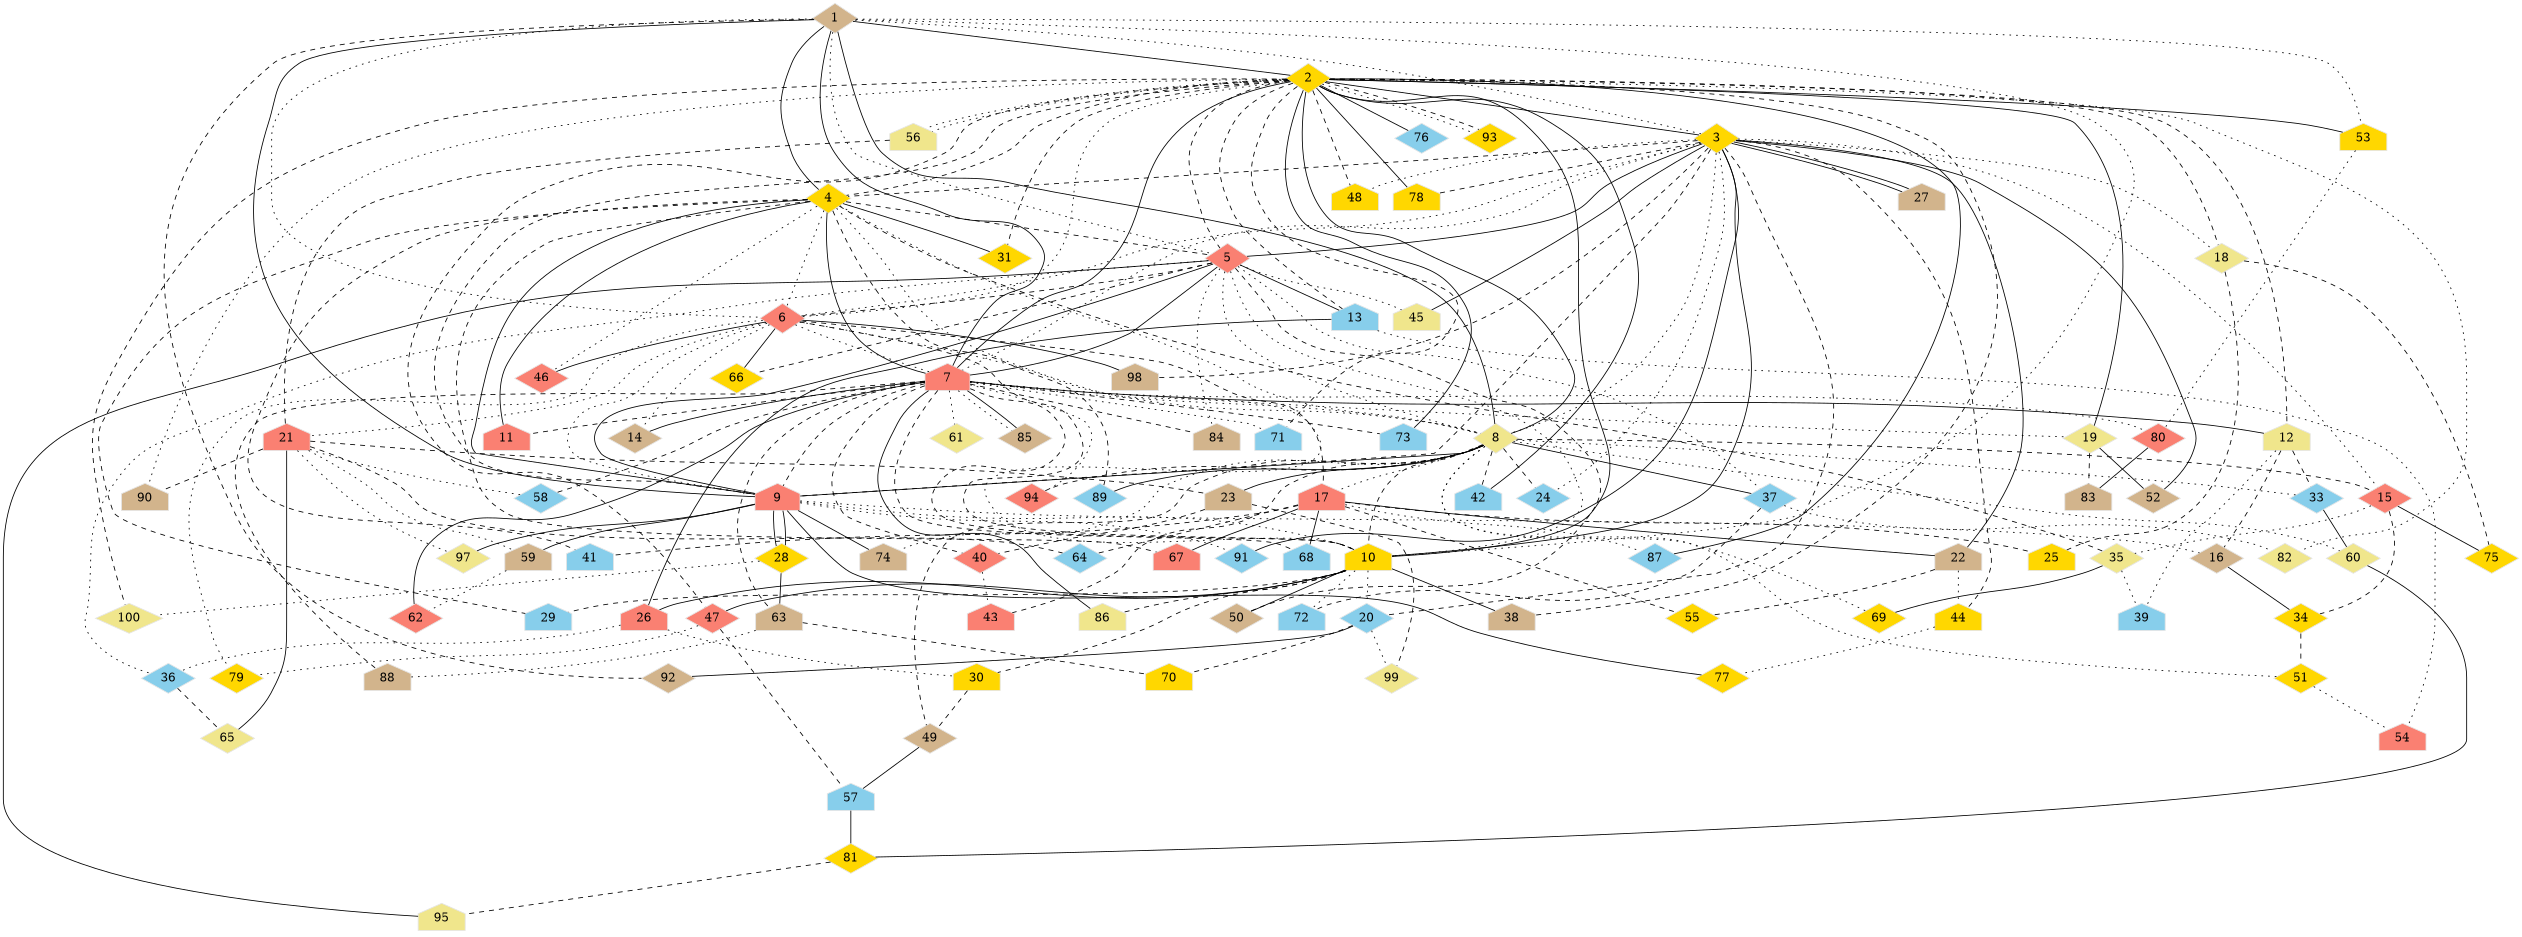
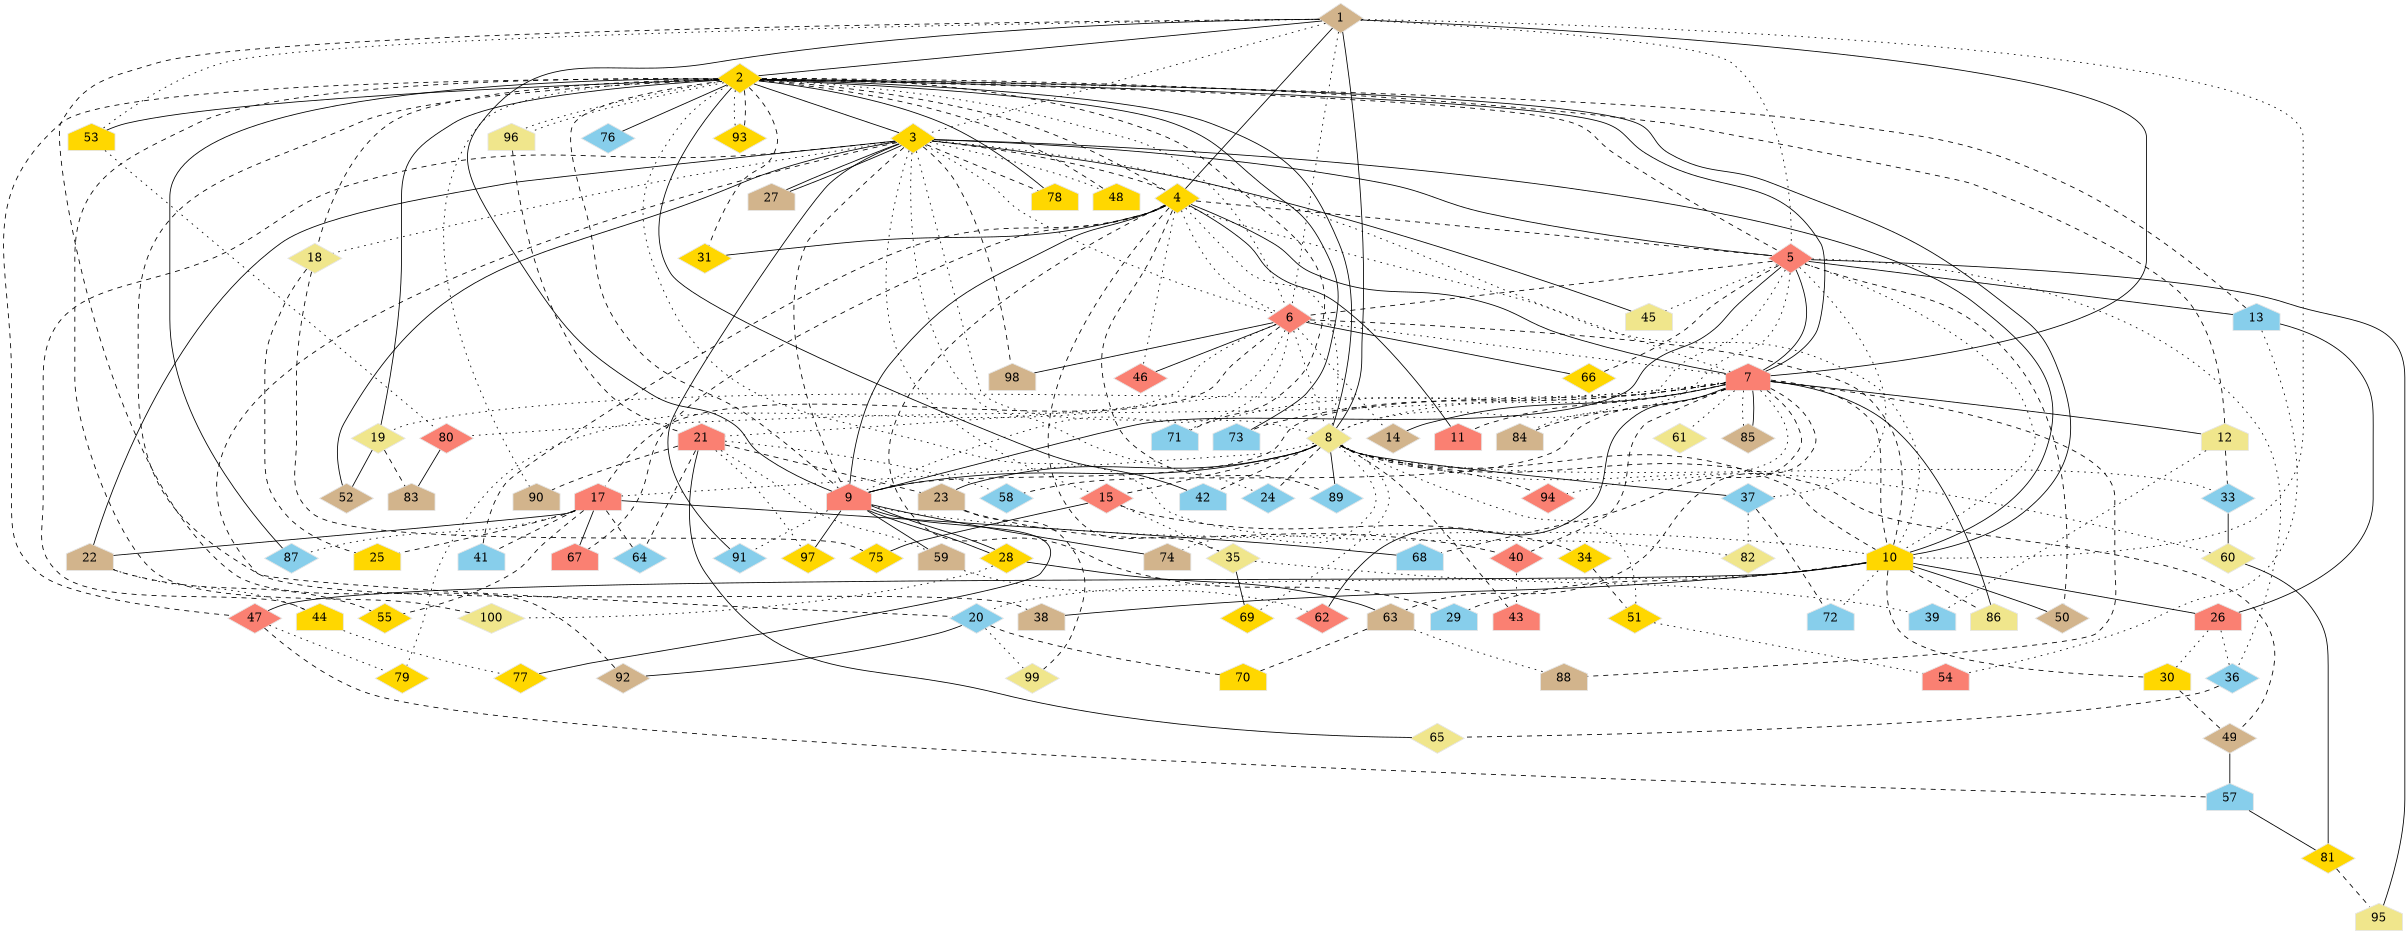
node "56": label "56" -> "96"
node "97": fillcolor khaki -> gold
node "16": removed
